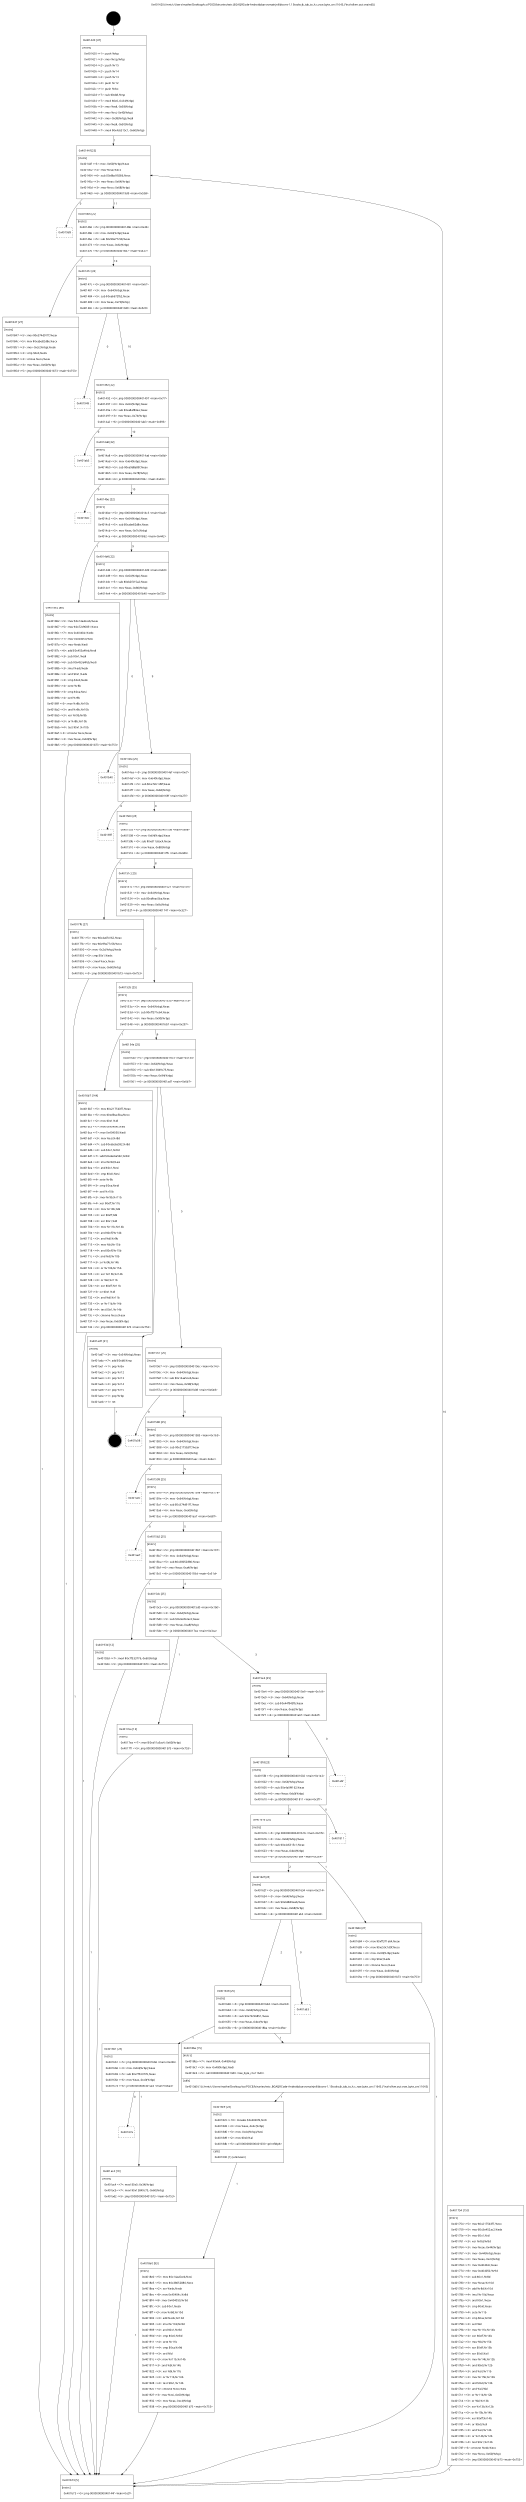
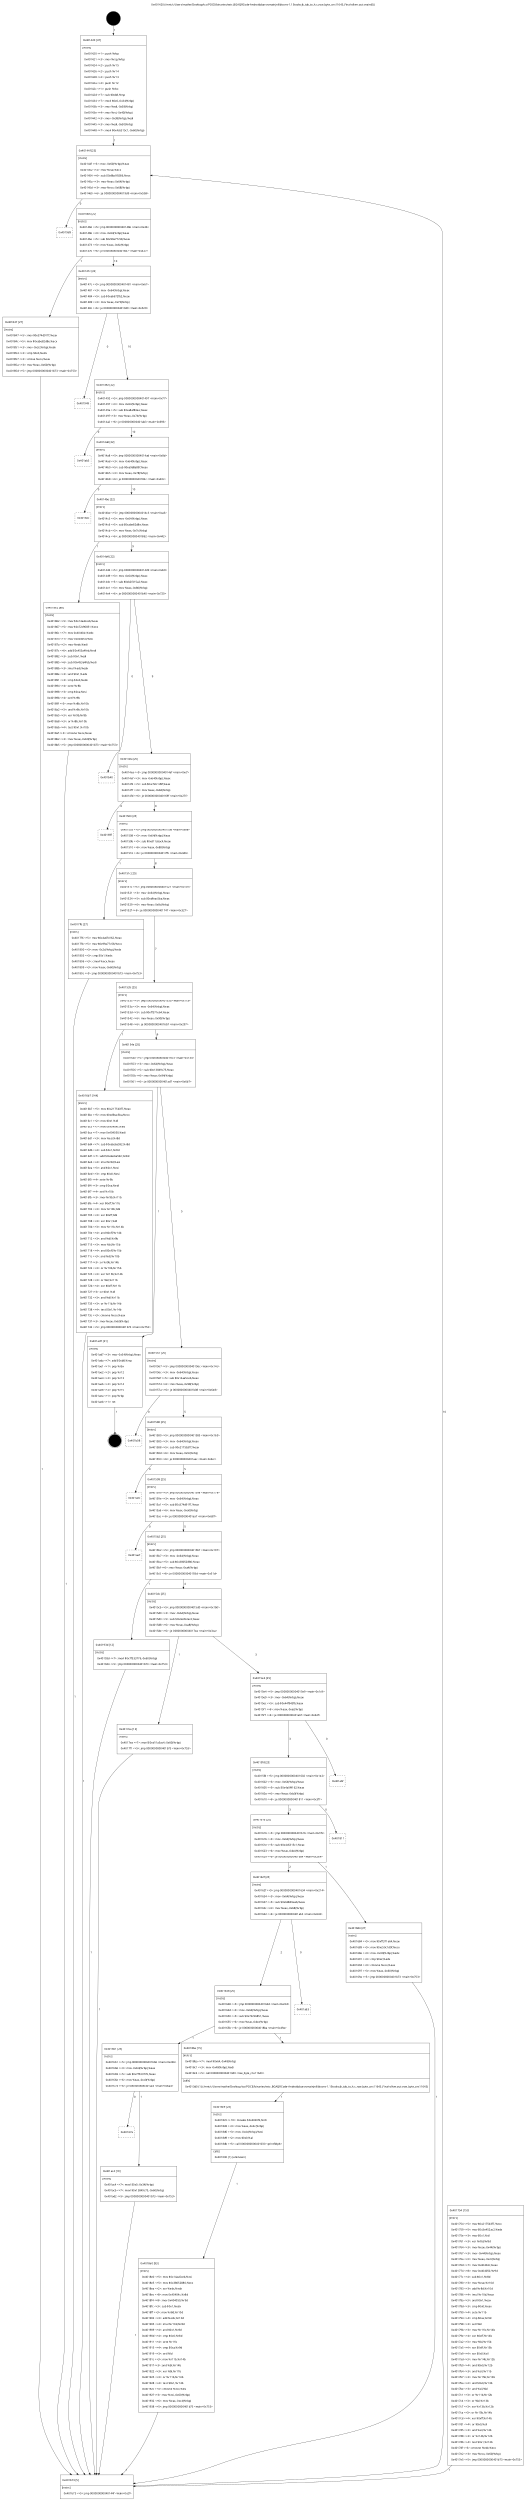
edge "0x40144f [23]" -> "0x401466 [22]": removed, label "11"
